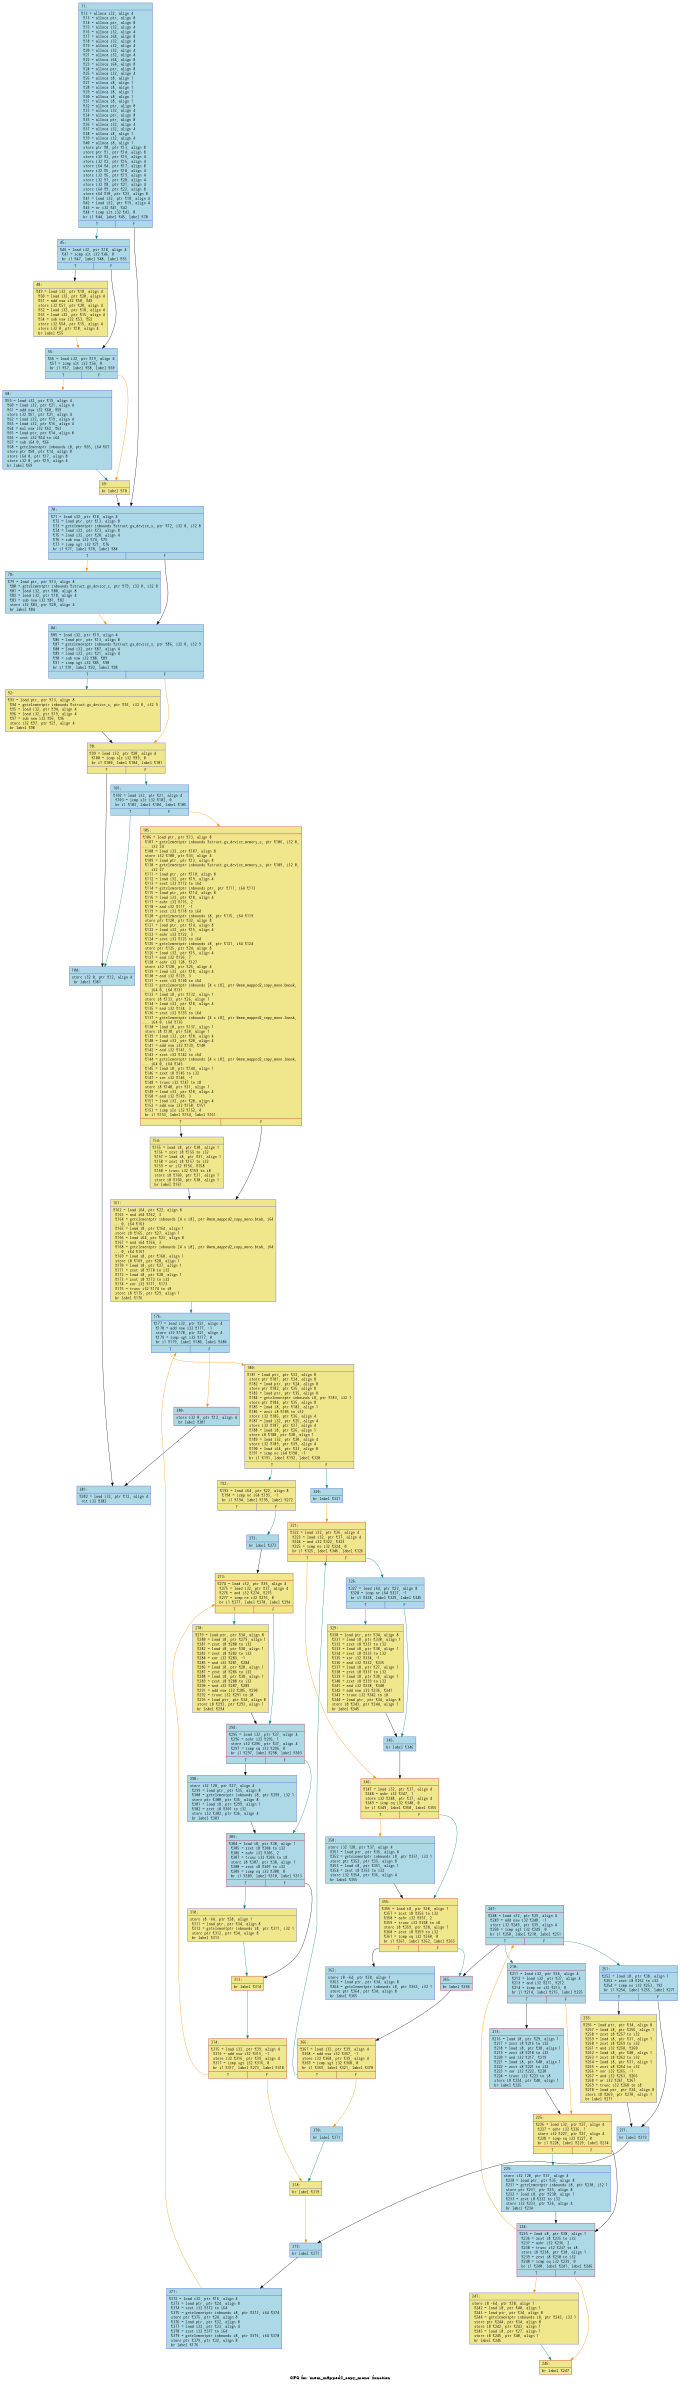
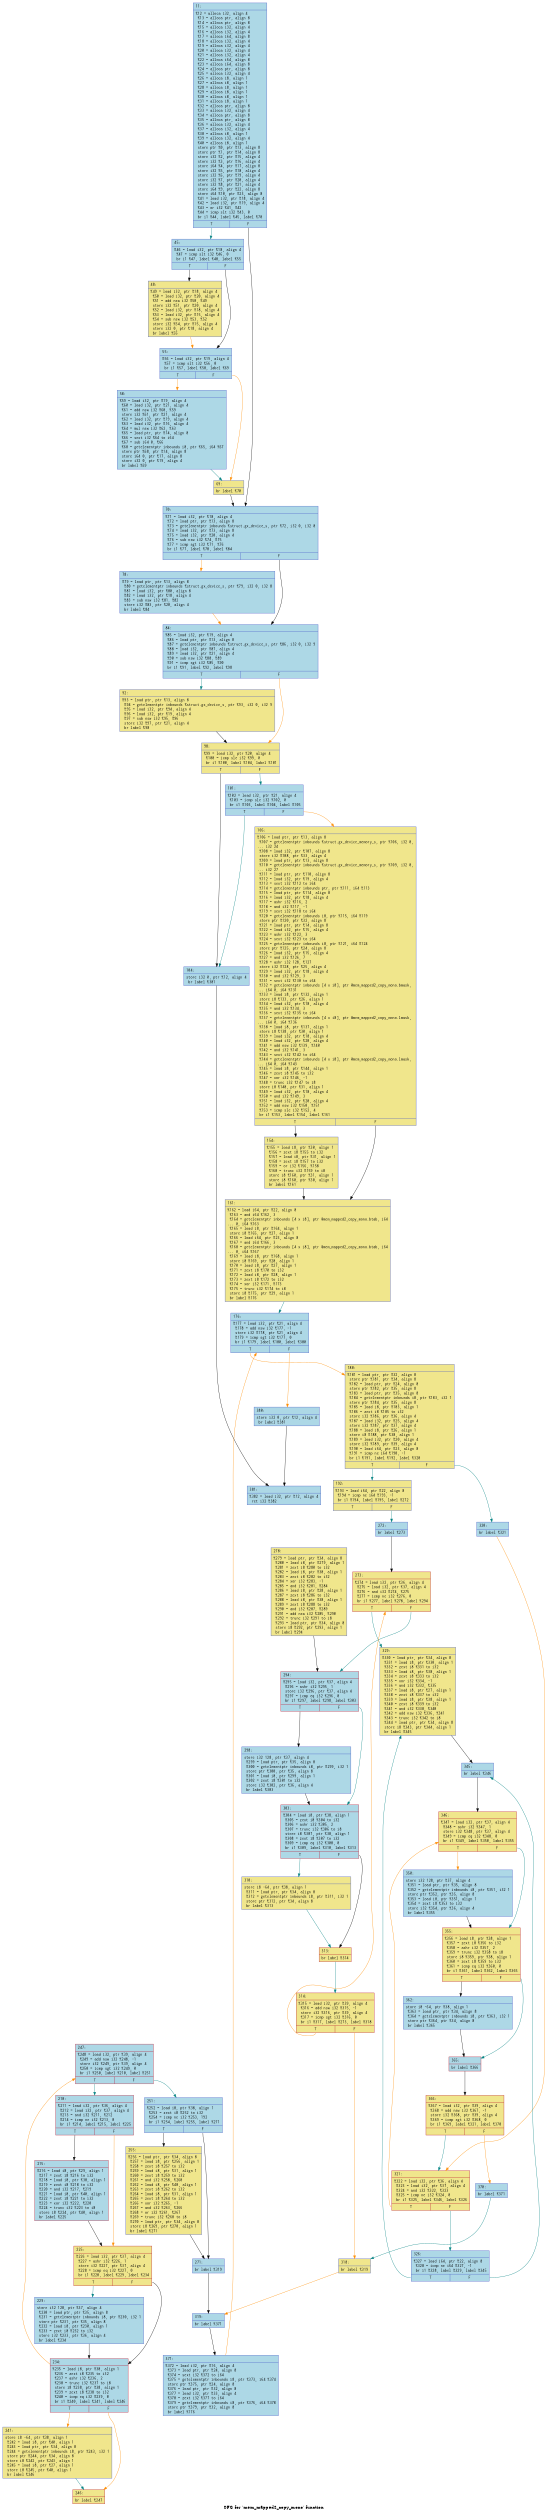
node "105:": color #b70d28ff -> #3d50c3ff
node "380:": color #b70d28ff -> #3d50c3ff
edge "273:" -> "278:": now "273:" -> "329:"
edge "247:" -> "365:": now "362:" -> "365:"
